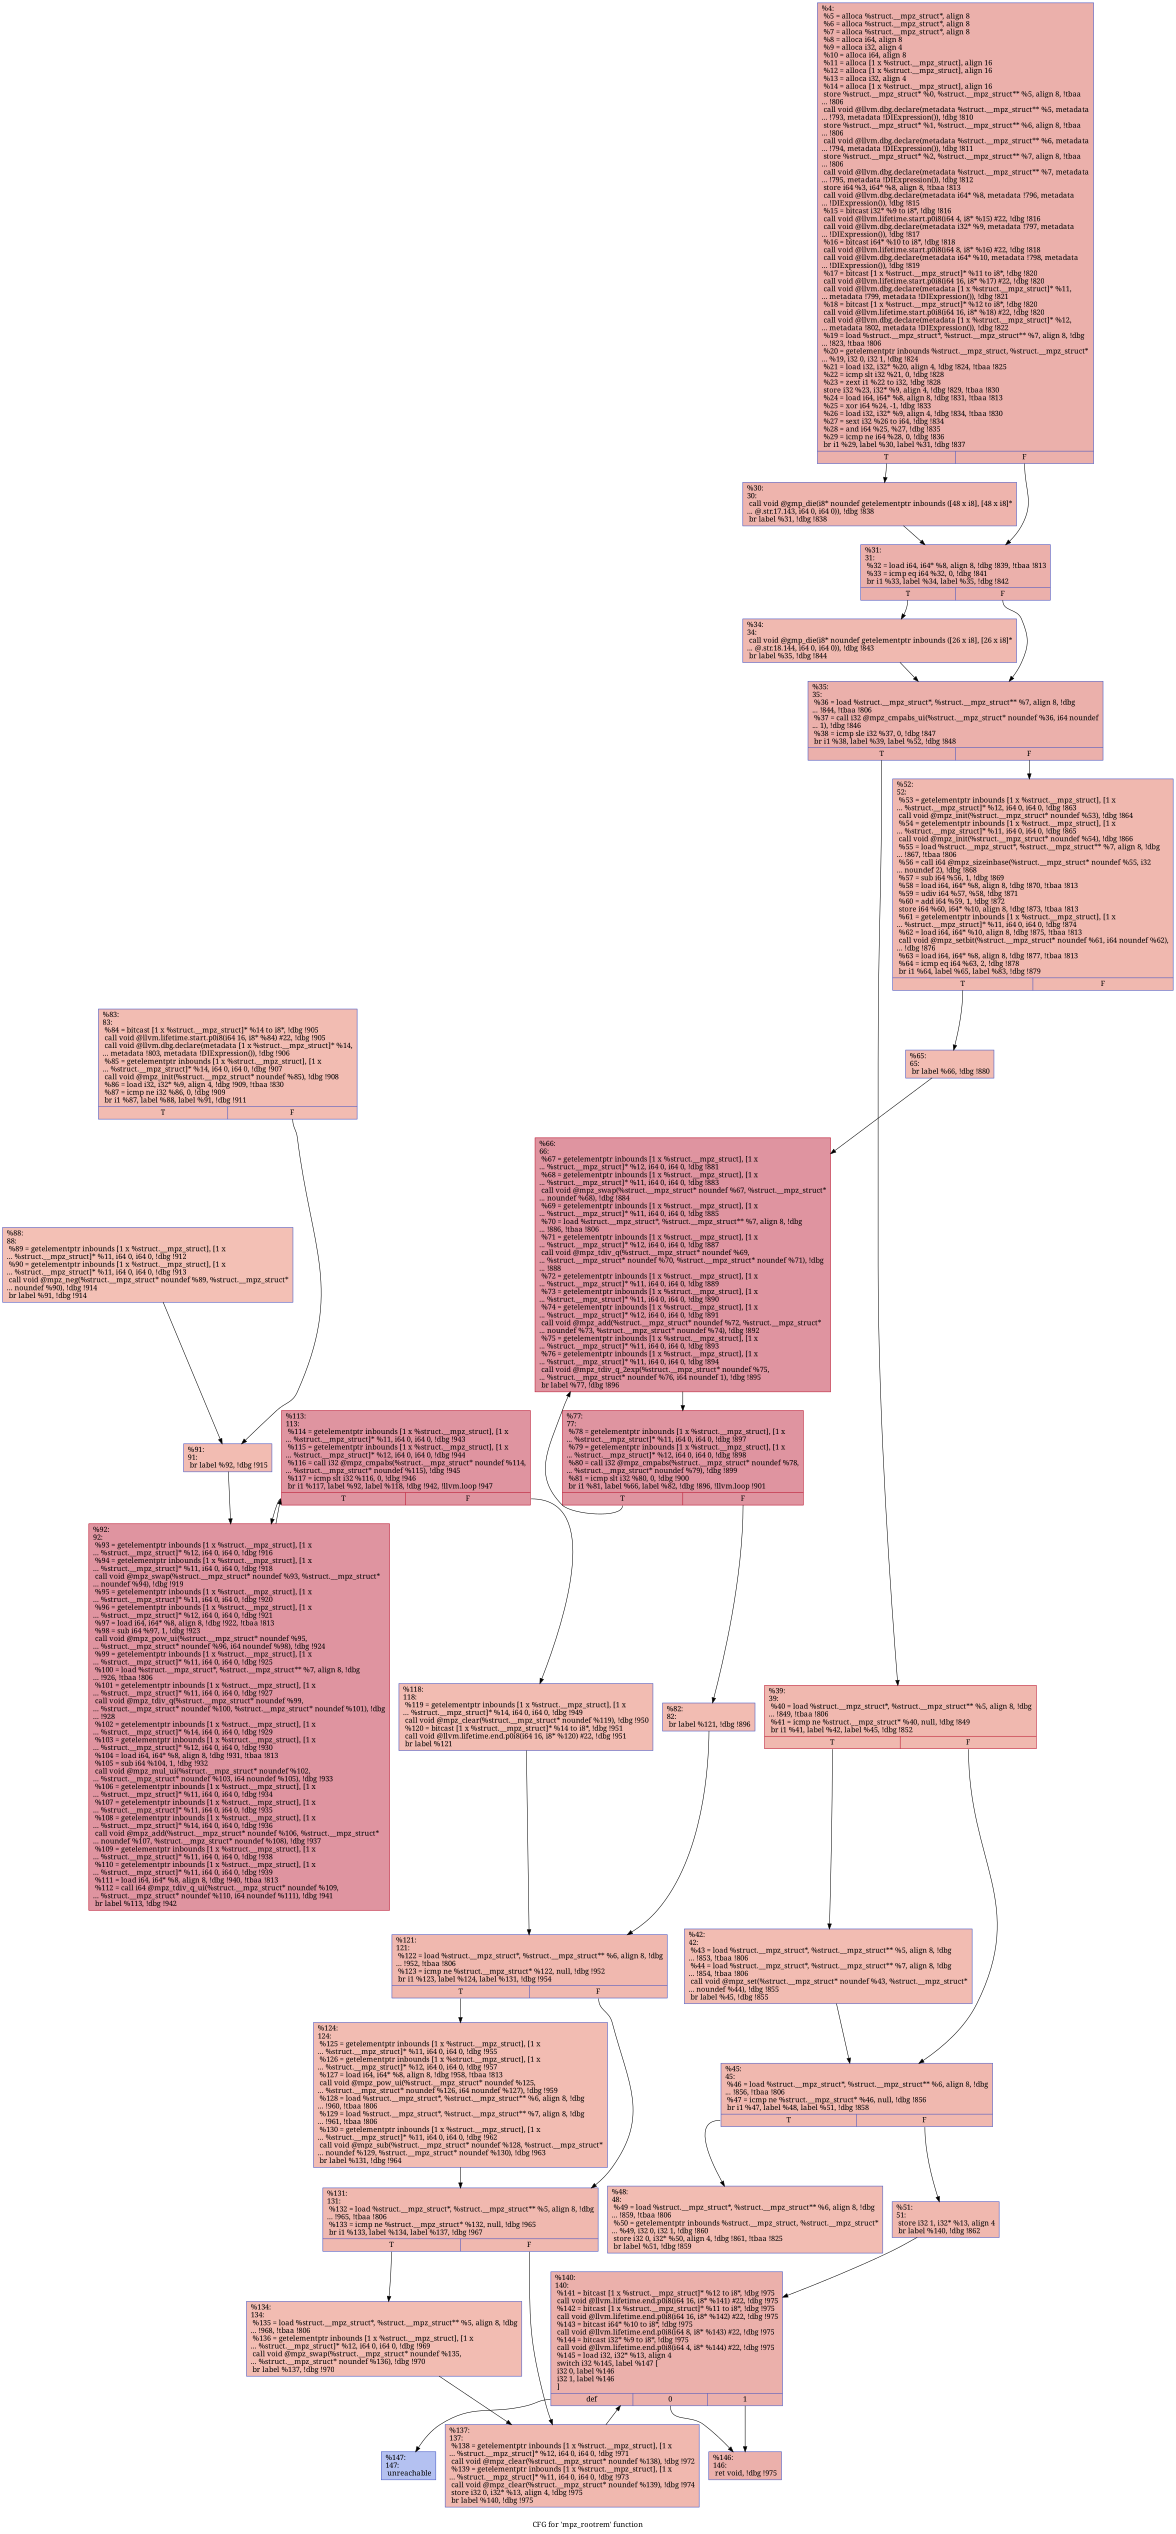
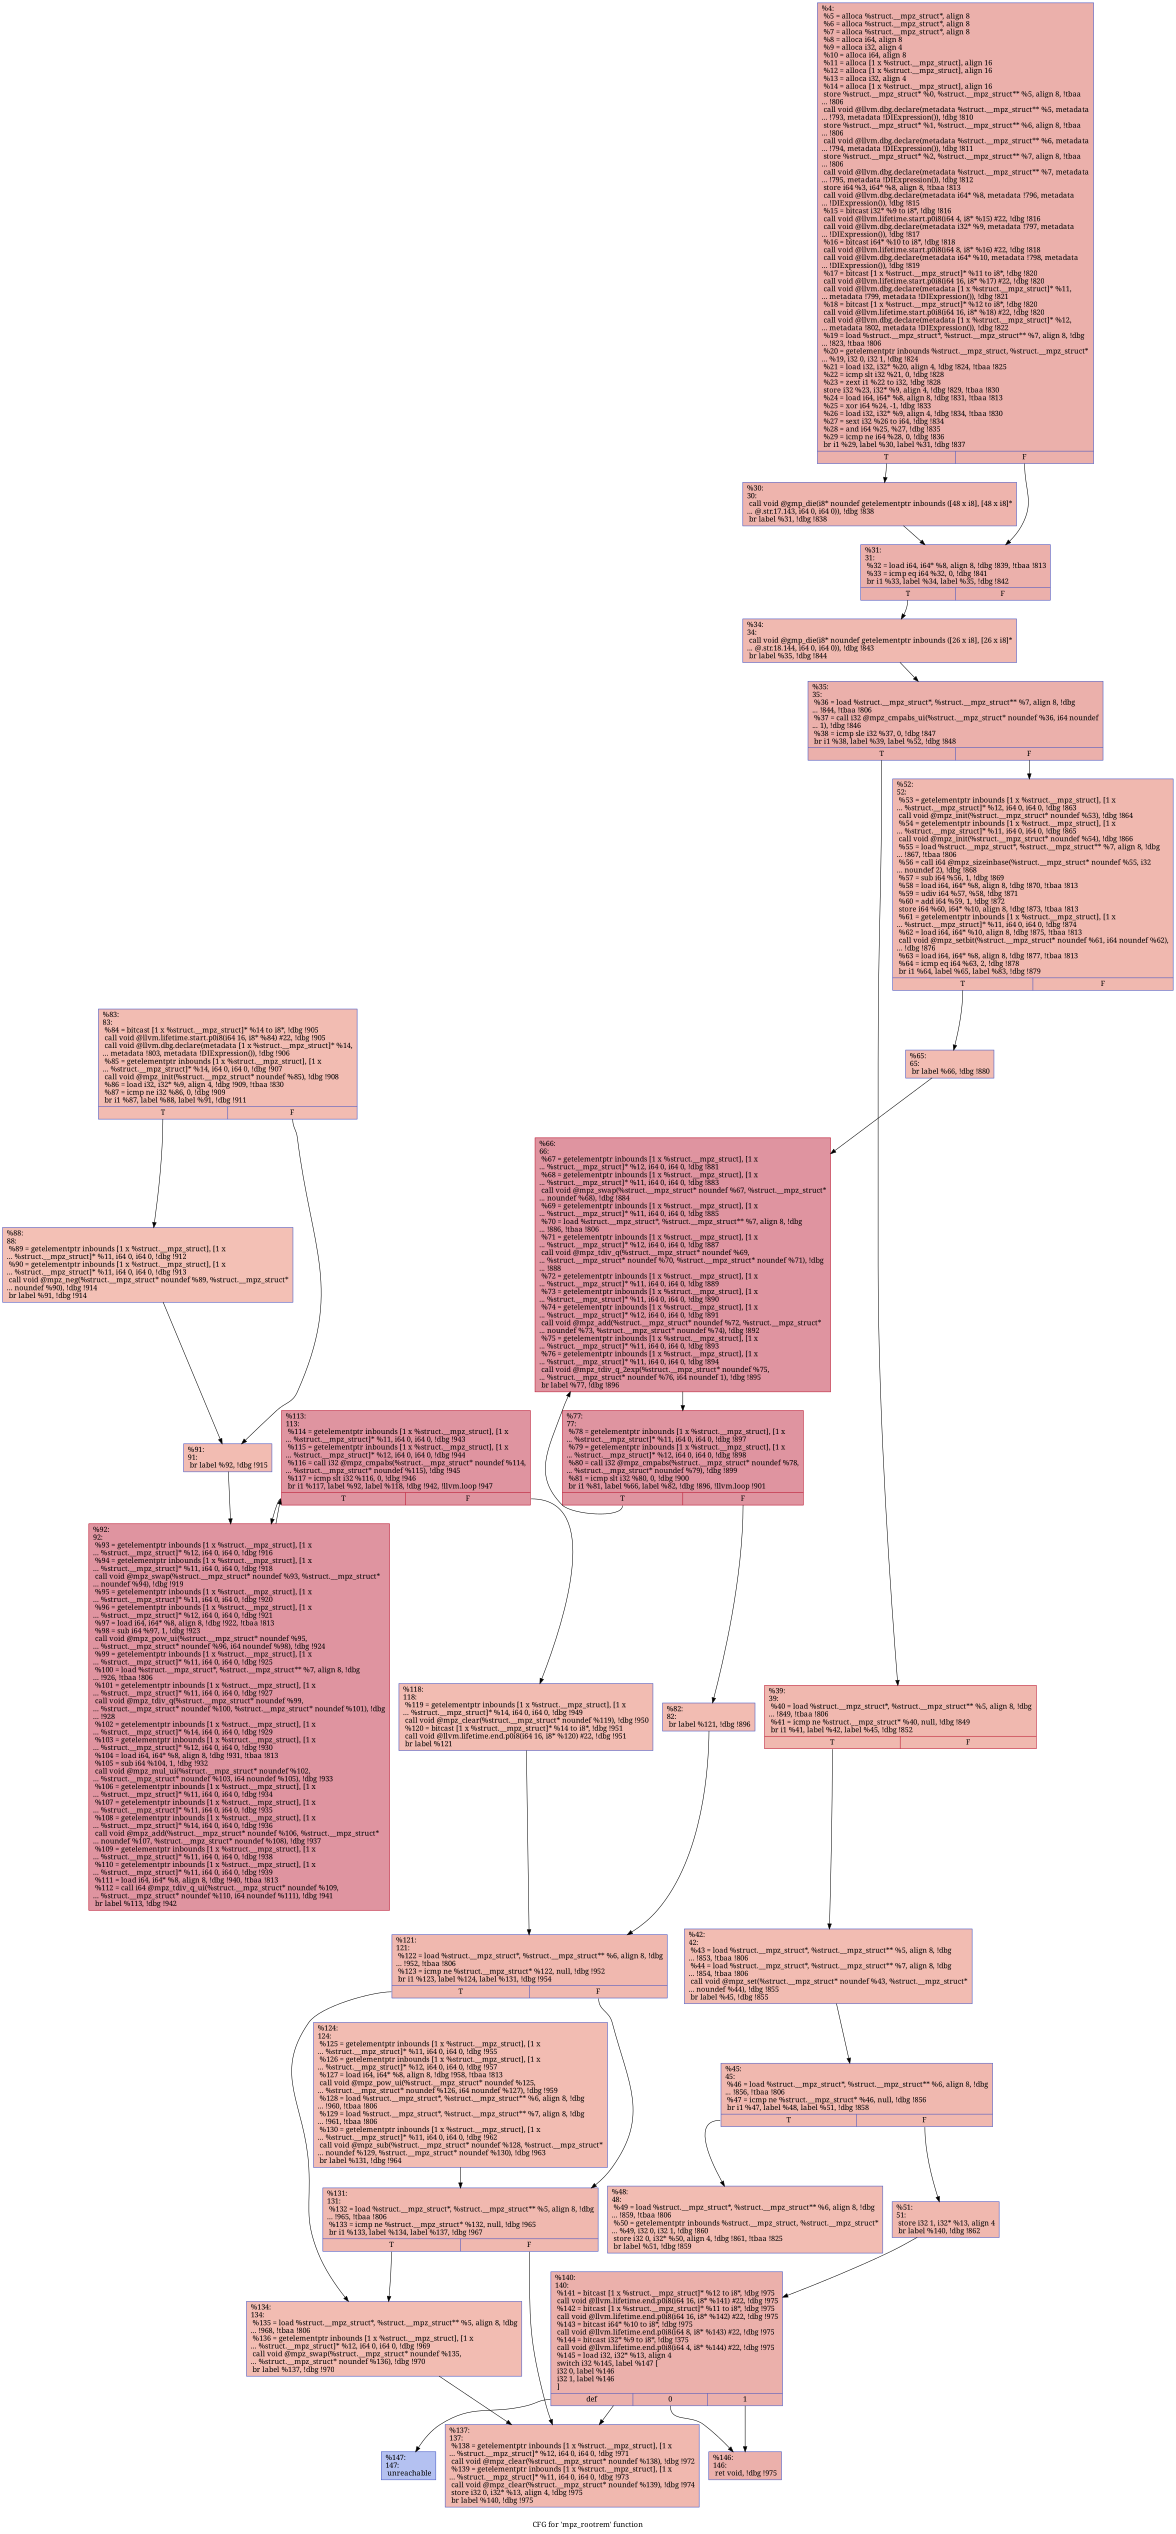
edge "%31:" -> "%35:": removed
edge "%83:" -> "%88:": added
edge "%39:" -> "%45:": removed
edge "%121:" -> "%124:": now "%121:" -> "%134:"
node "%140:": text "%144 = bitcast i32* %9 to i8*, !dbg !975" -> "%144 = bitcast i32* %9 to i8*, !dbg !375"
edge "%137:" -> "%140:": reversed
